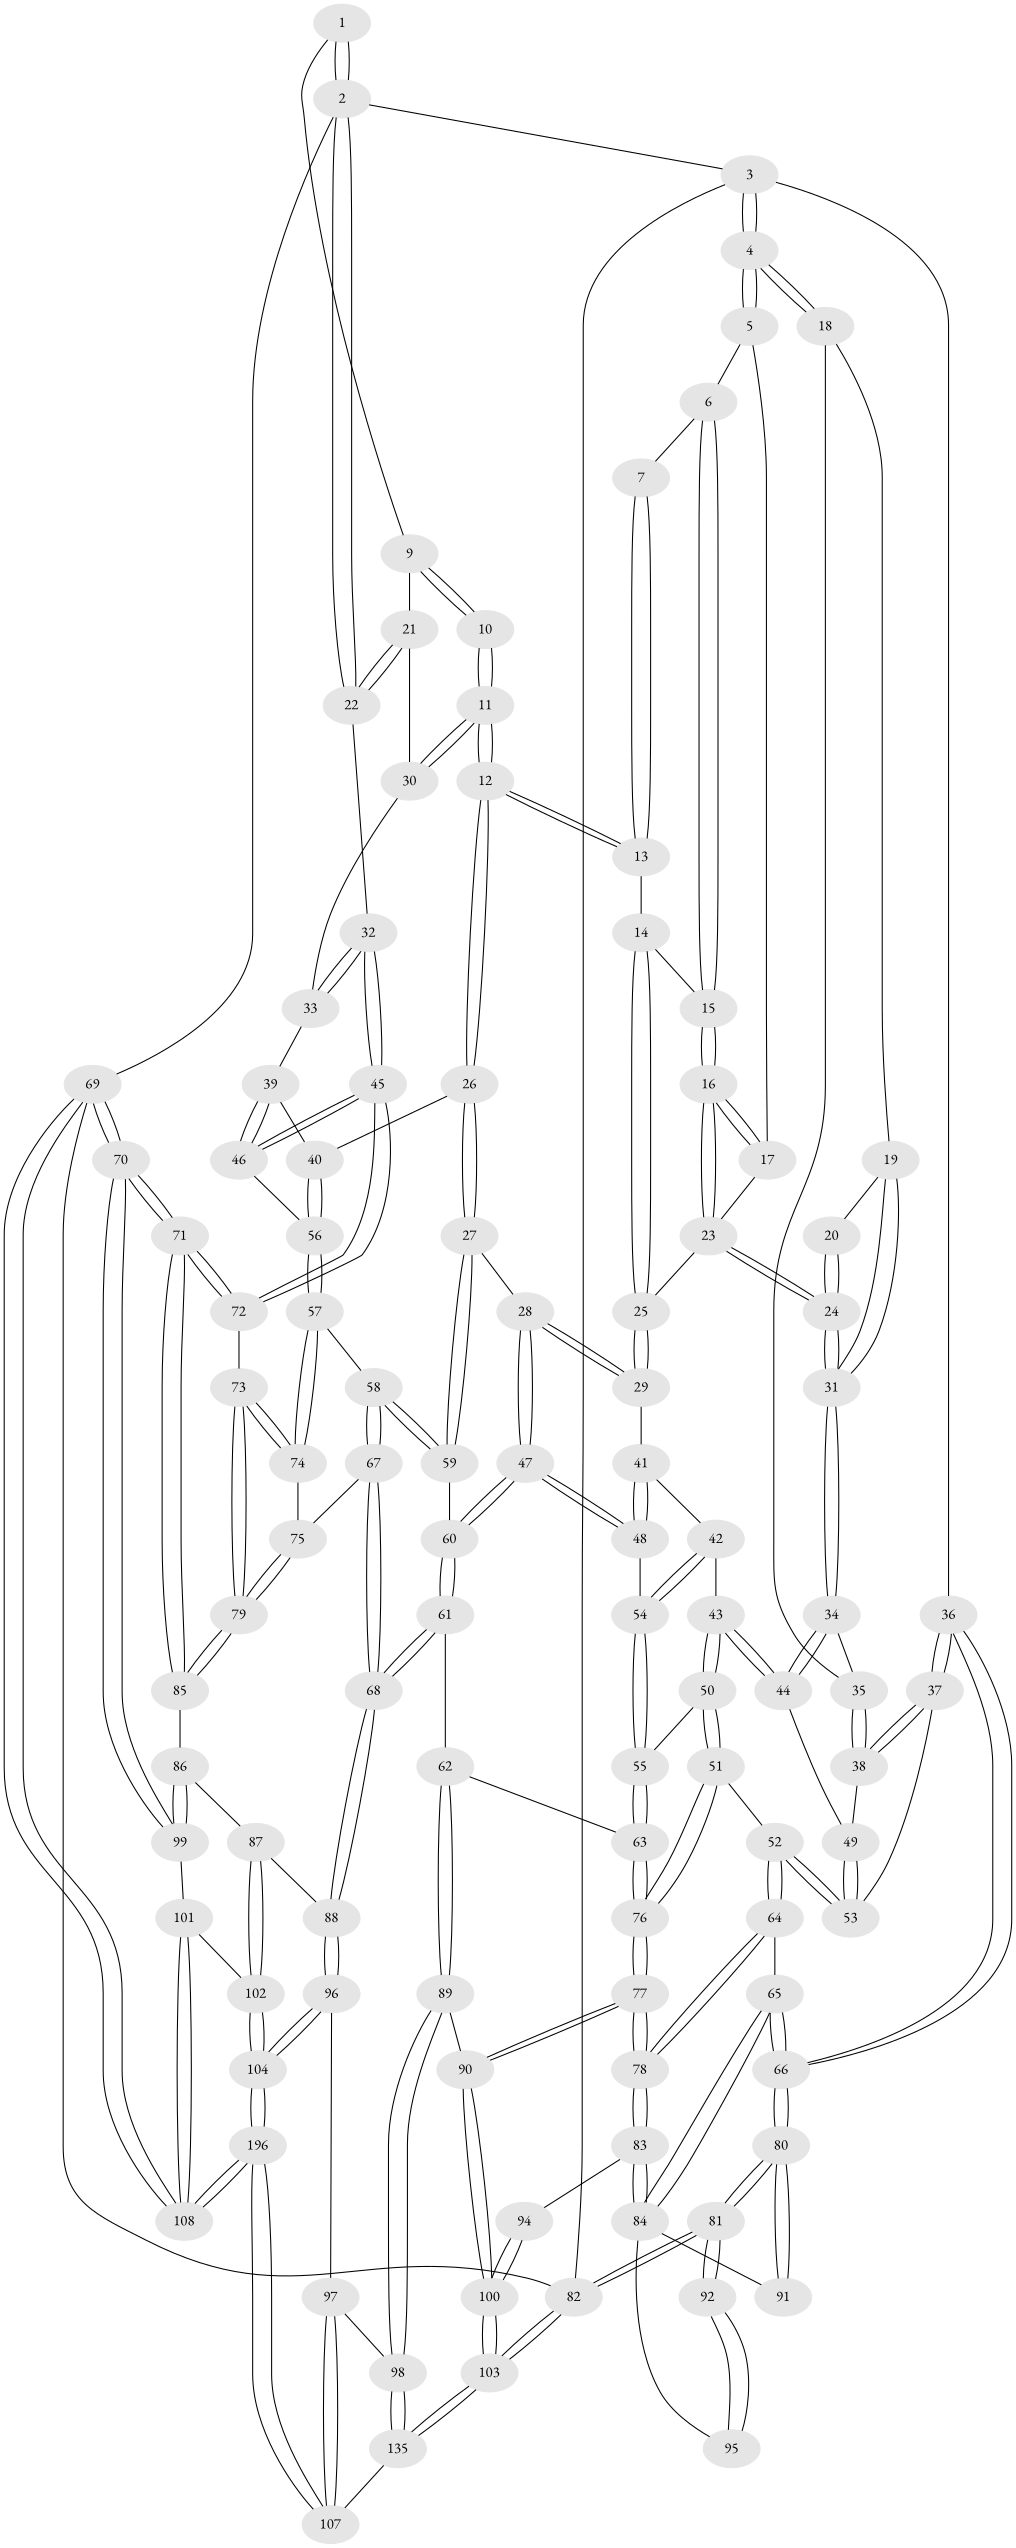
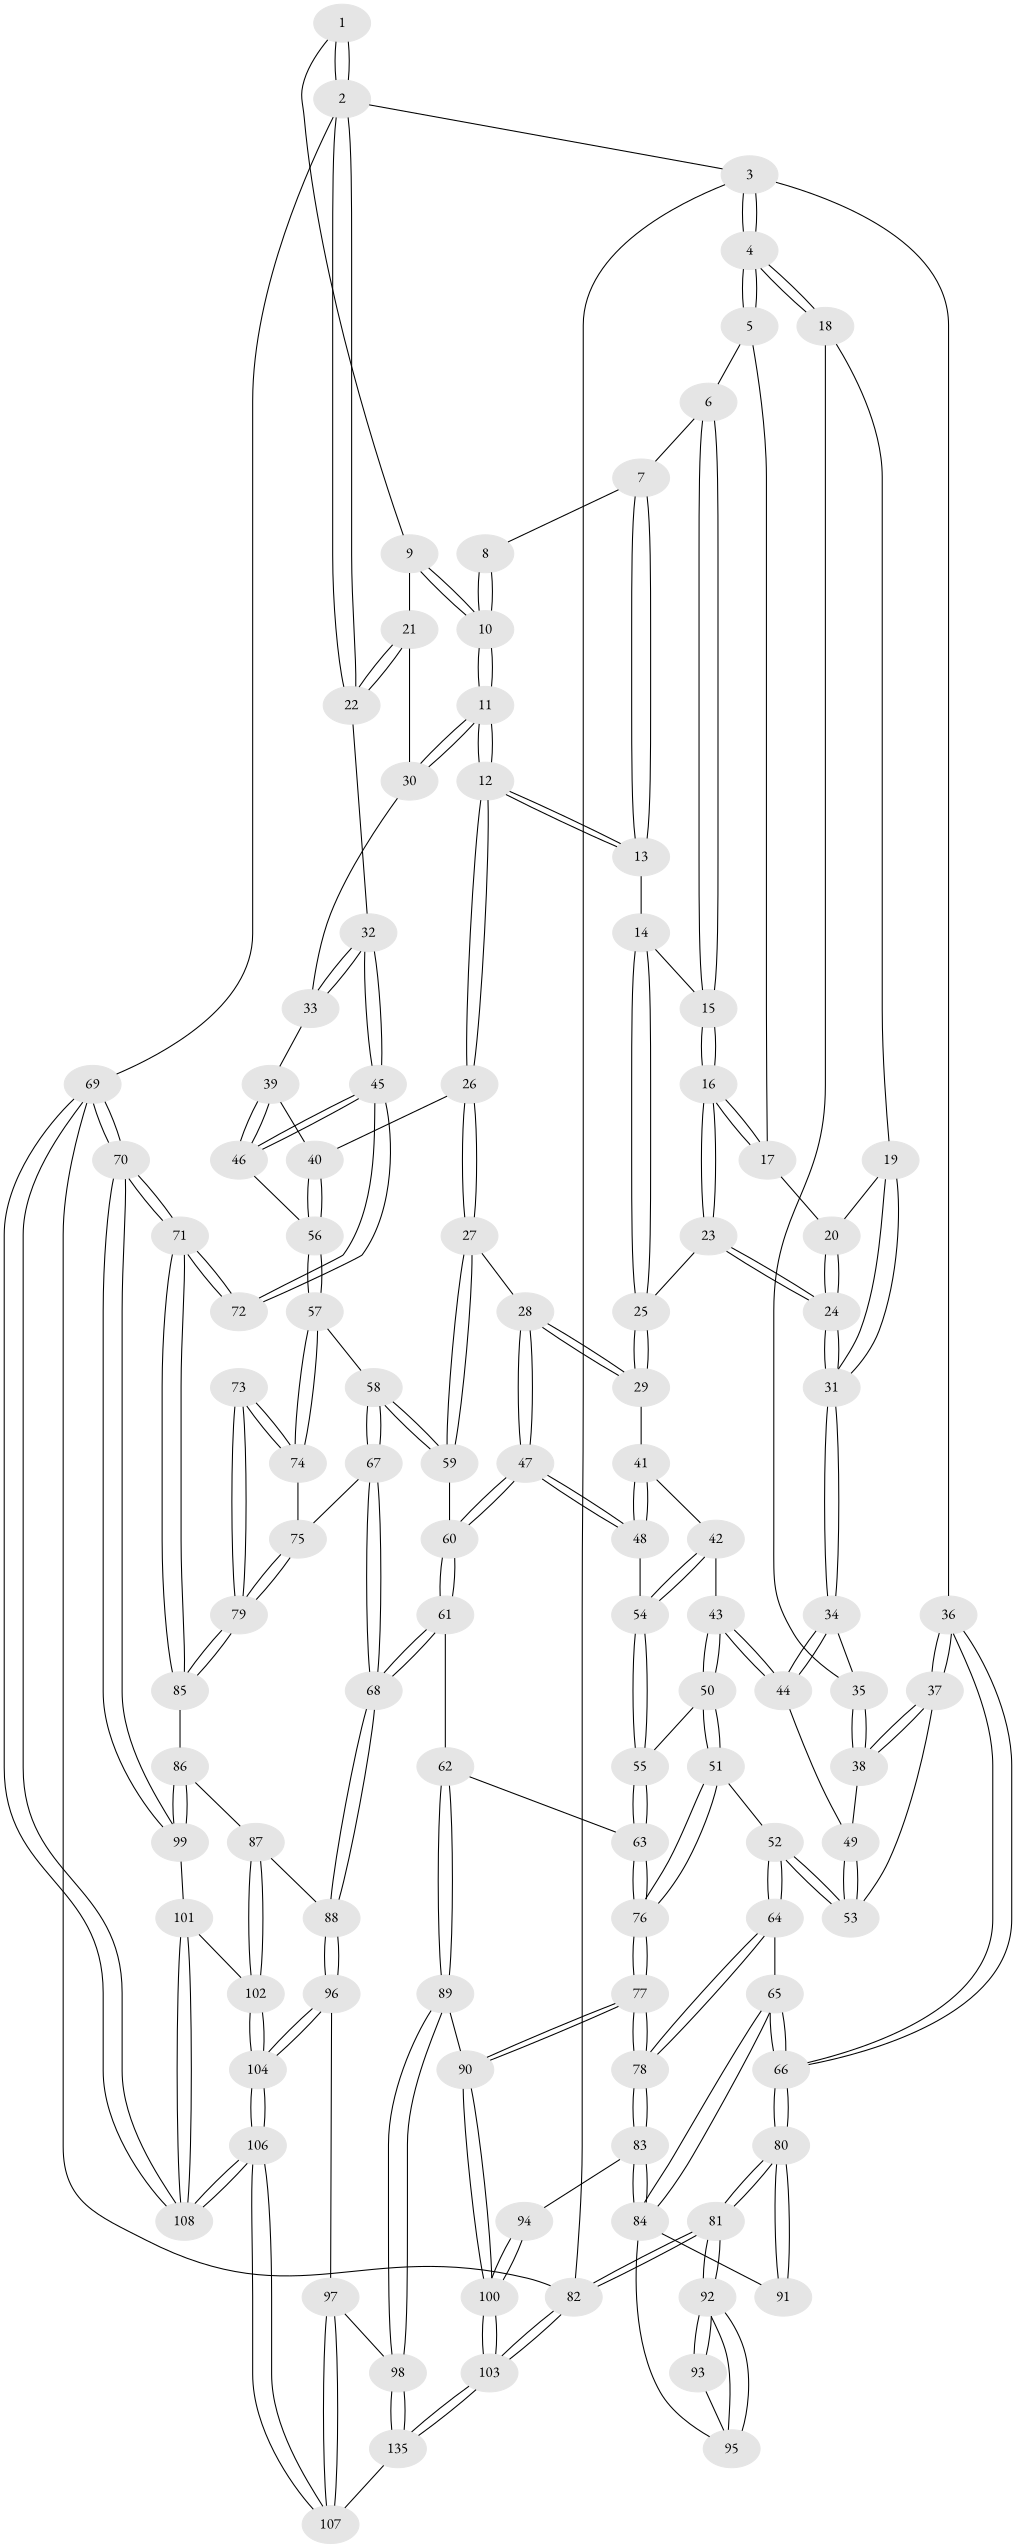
node "8": added
edge "17" -- "23": now "17" -- "20"
edge "72" -- "73": removed
node "196": label "196" -> "106"
node "93": added
